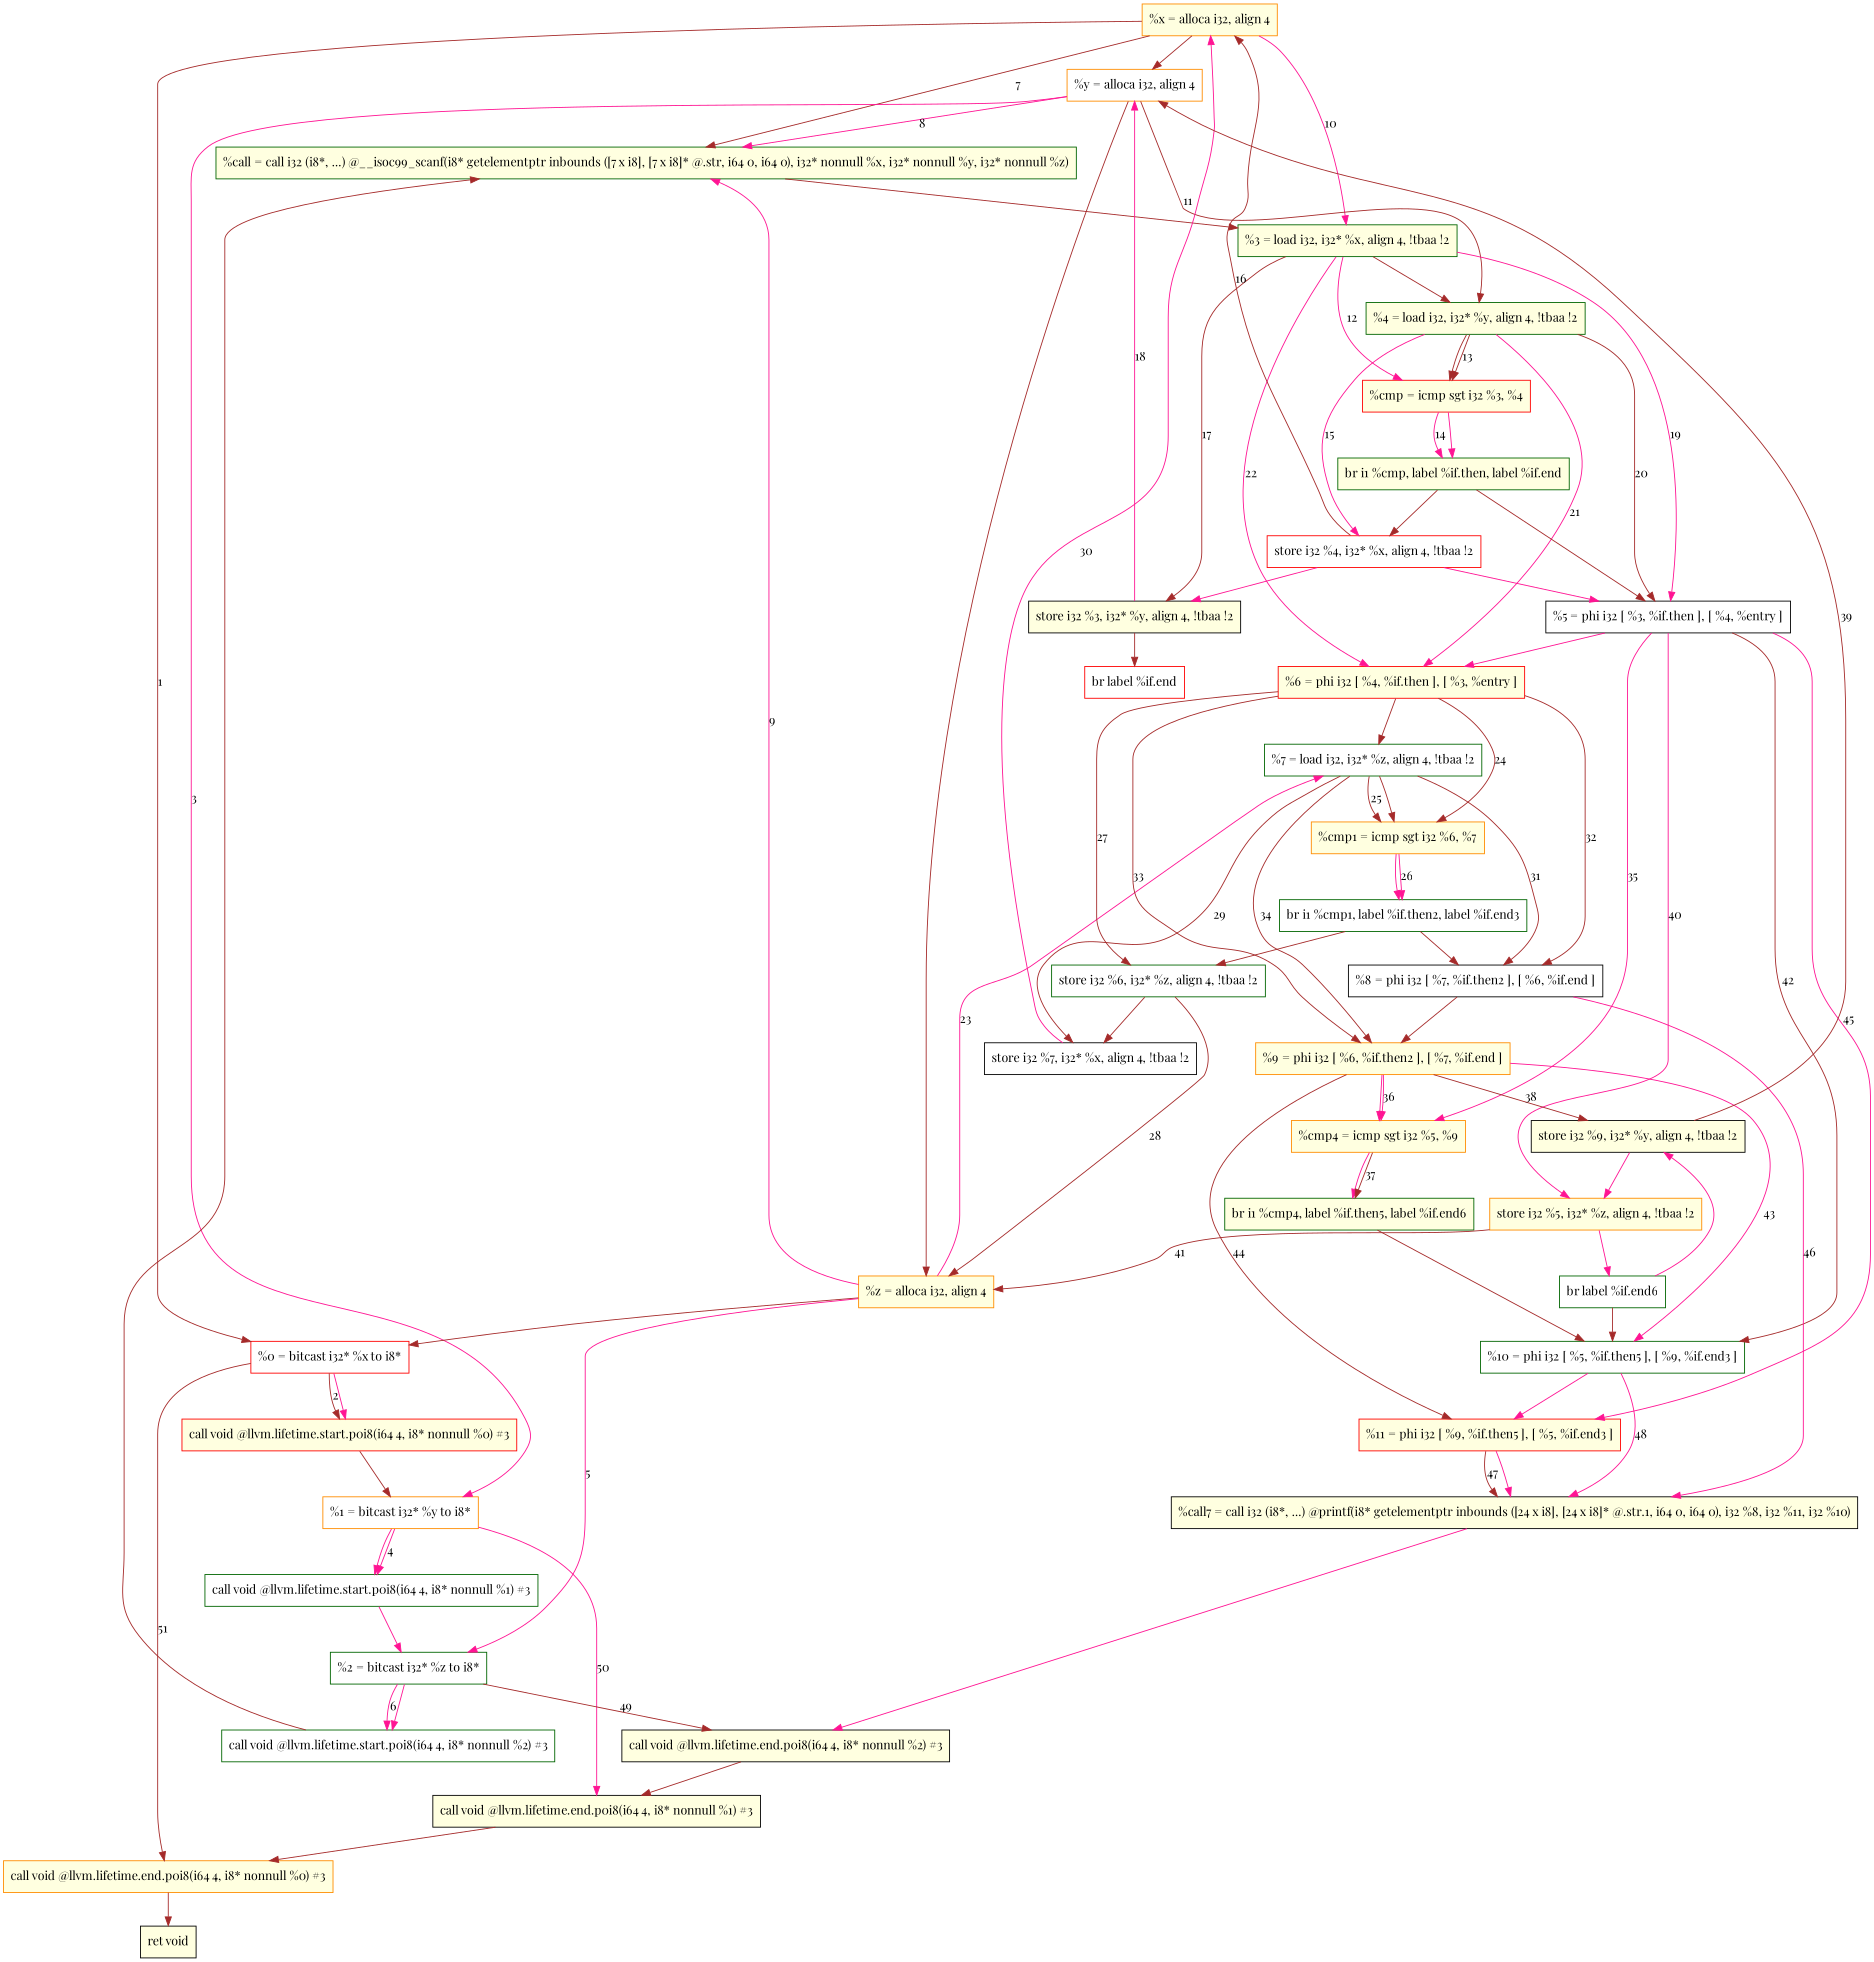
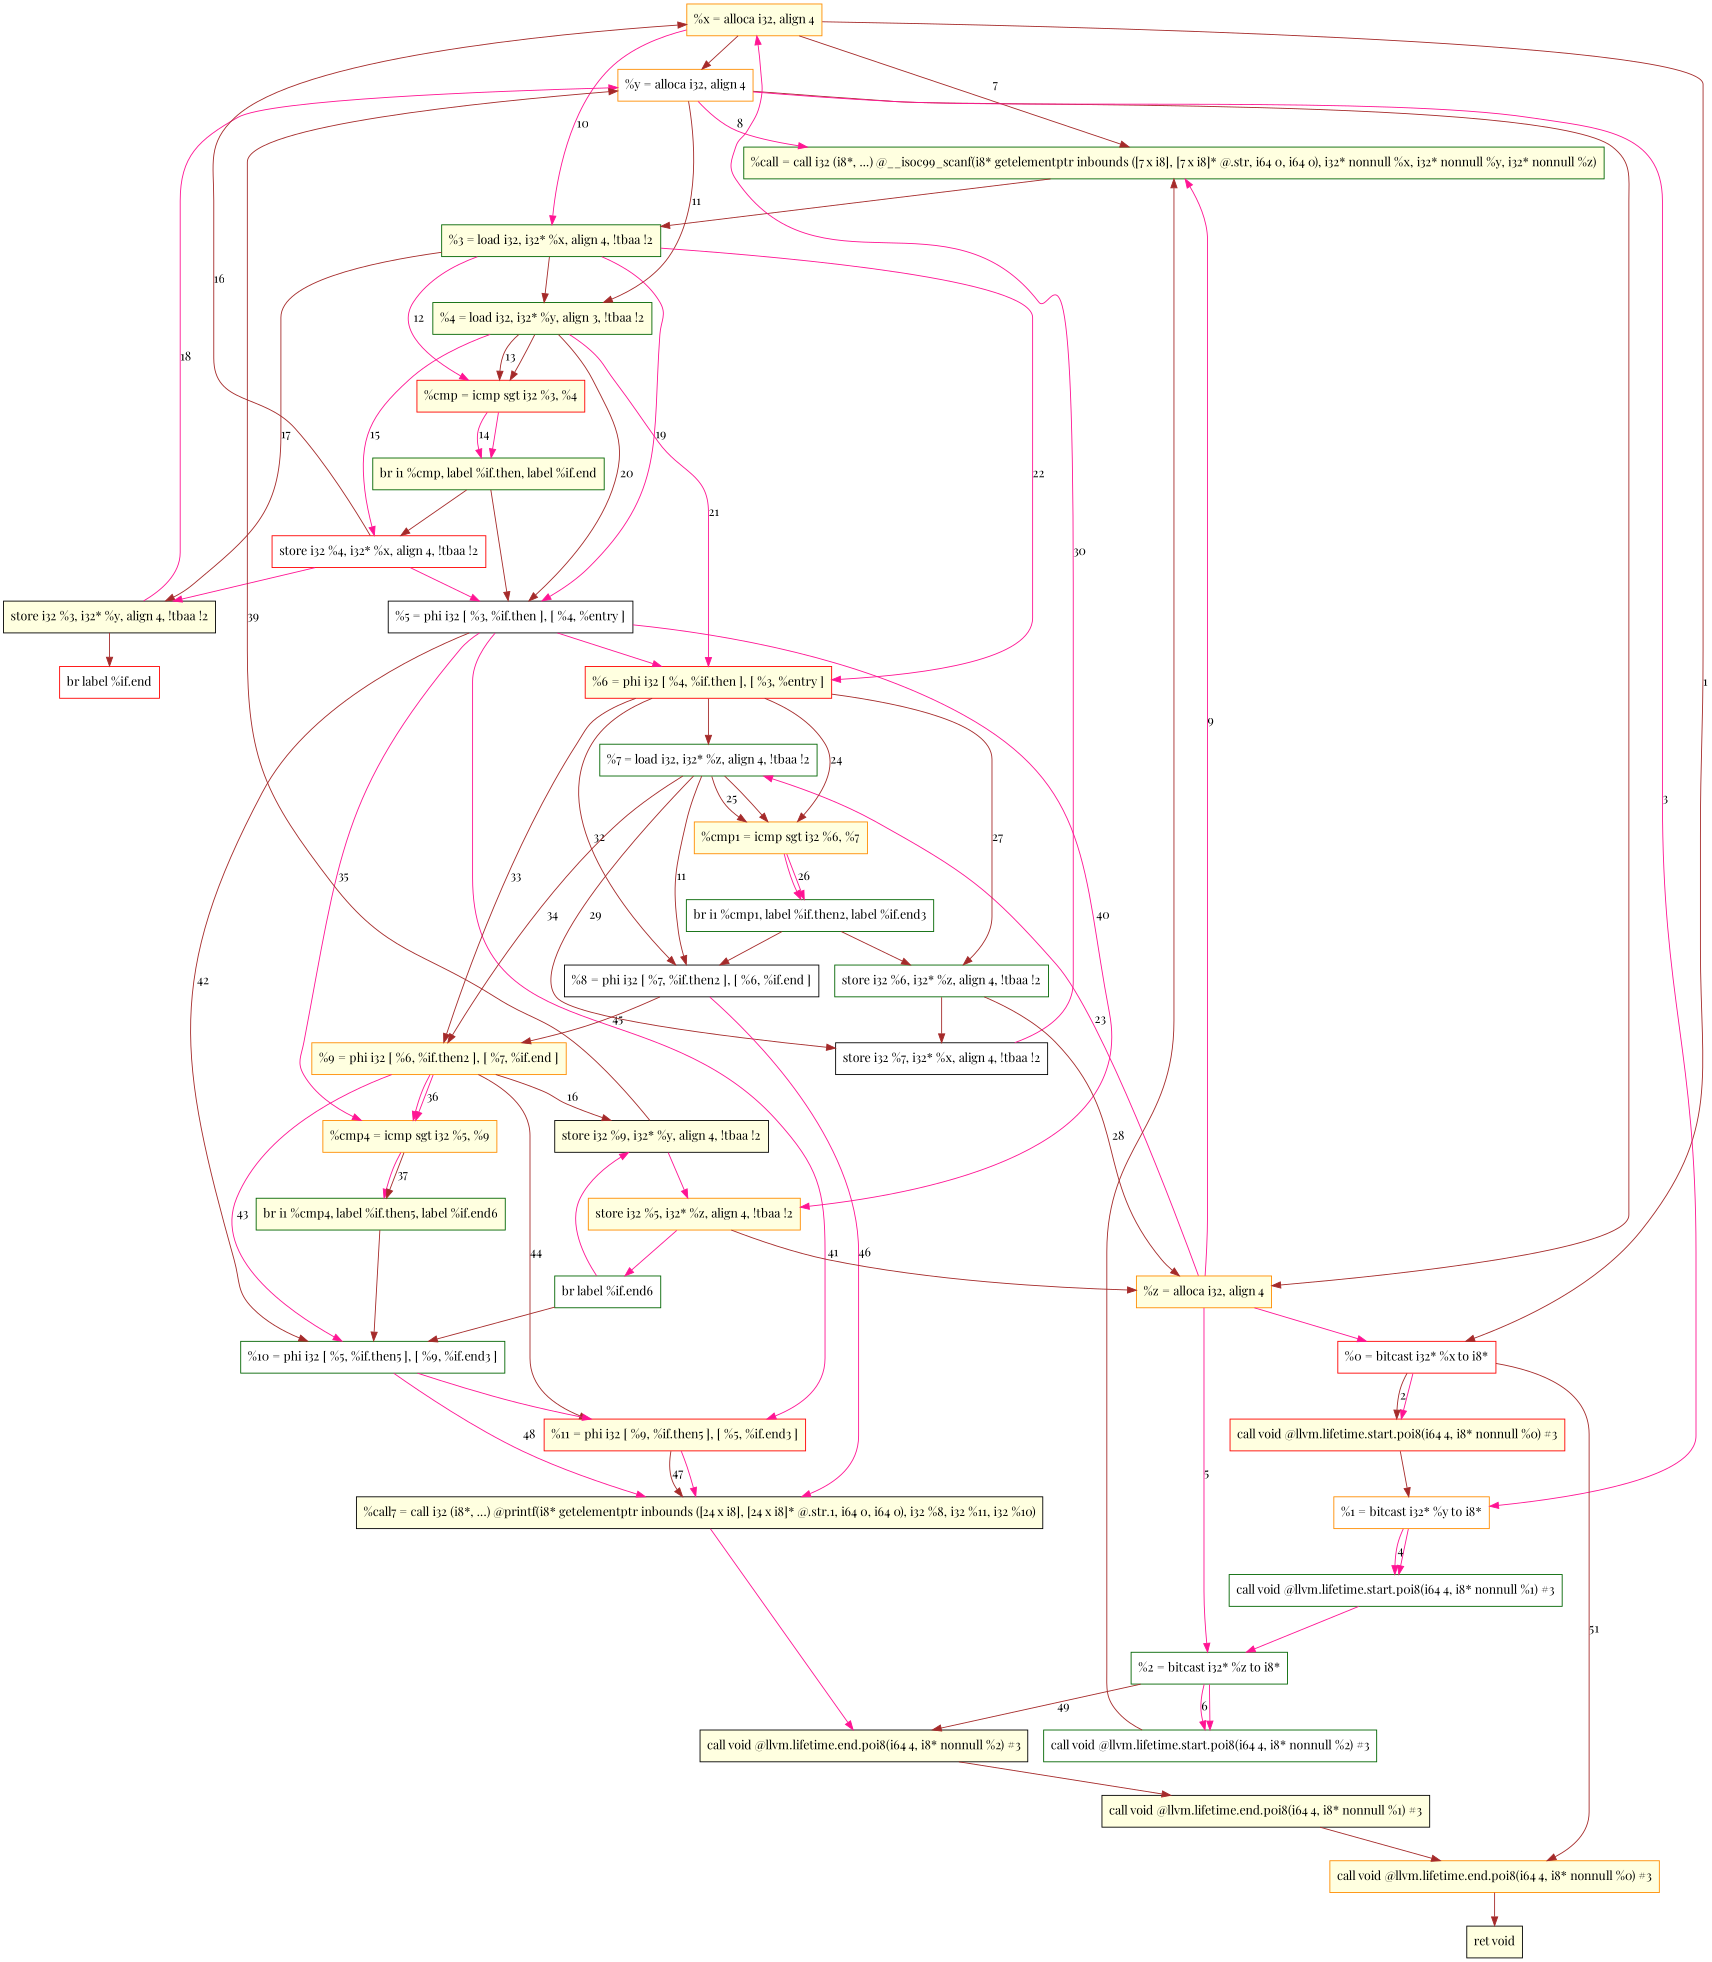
node "%4 = load i32, i32* %y, align 4, !tbaa !2": label "%4 = load i32, i32* %y, align 4, !tbaa !2" -> "%4 = load i32, i32* %y, align 3, !tbaa !2"
edge "%7 = load i32, i32* %z, align 4, !tbaa !2" -> "%8 = phi i32 [ %7, %if.then2 ], [ %6, %if.end ]": label "31" -> "11"
edge "%9 = phi i32 [ %6, %if.then2 ], [ %7, %if.end ]" -> "store i32 %9, i32* %y, align 4, !tbaa !2": label "38" -> "16"
edge "%z = alloca i32, align 4" -> "%0 = bitcast i32* %x to i8*": color brown -> deeppink
edge "%1 = bitcast i32* %y to i8*" -> "call void @llvm.lifetime.end.p0i8(i64 4, i8* nonnull %1) #3": removed, label "50"
